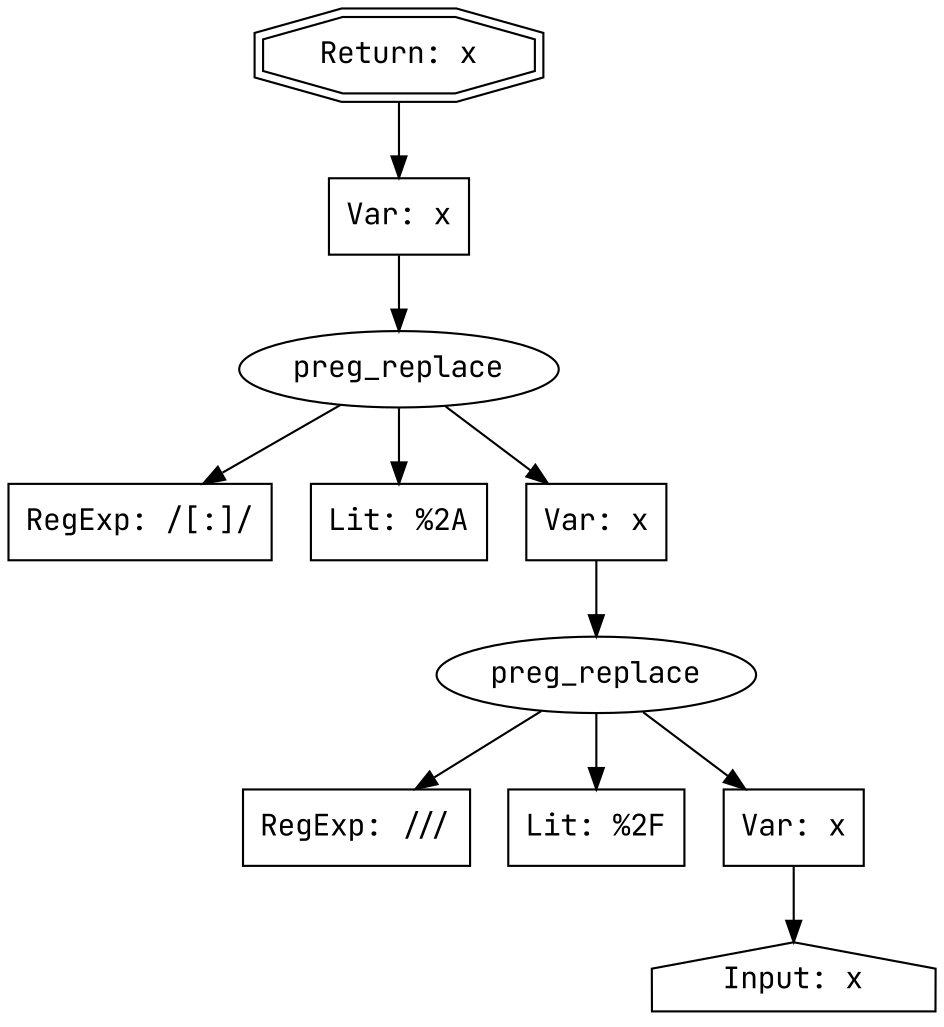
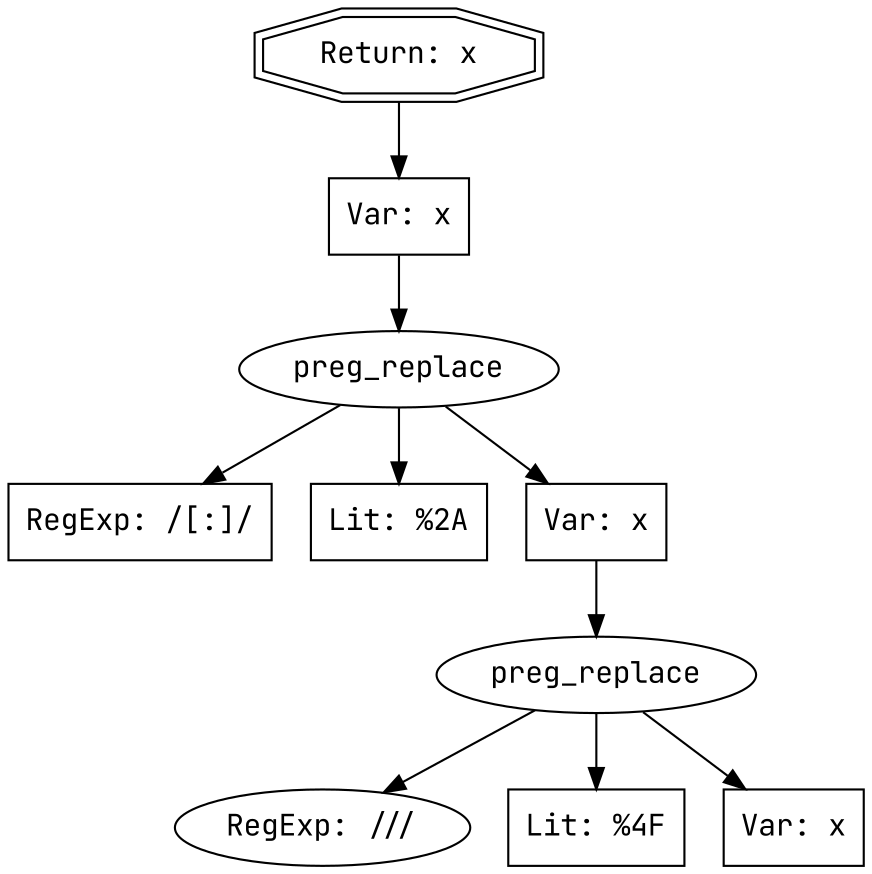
node "RegExp: ///": shape box -> ellipse
node "Lit: %2F": label "Lit: %2F" -> "Lit: %4F"
node "Input: x": removed
